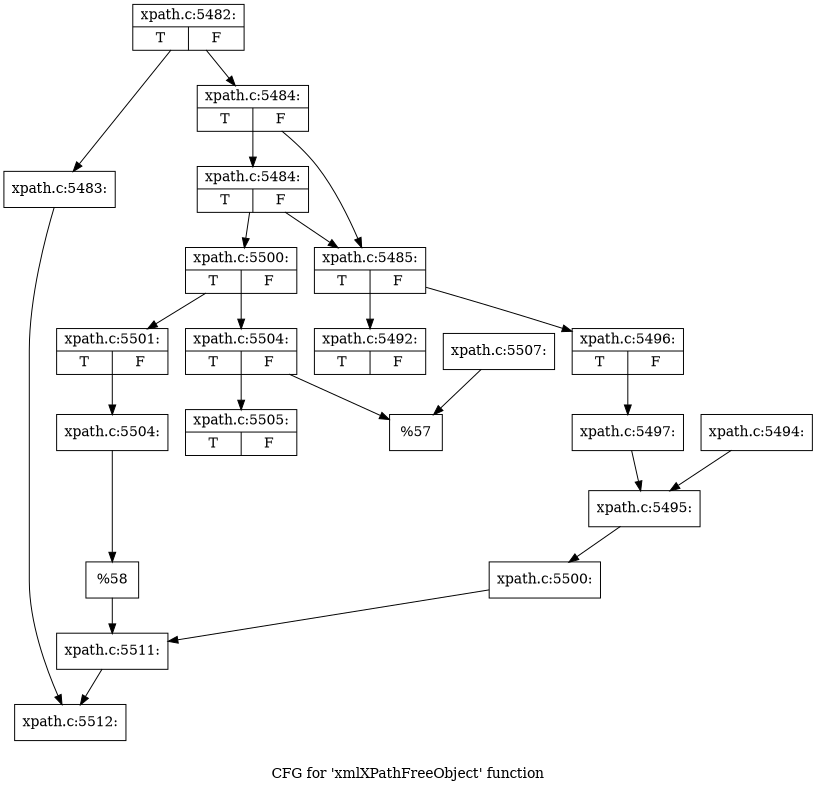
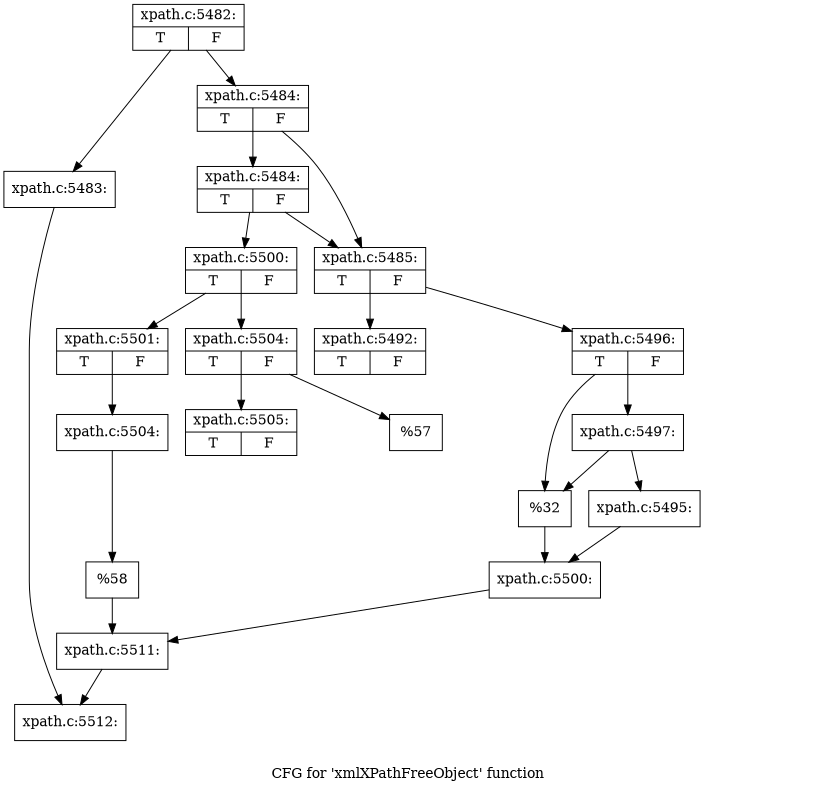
node "xpath.c:5507:": removed
node "xpath.c:5494:": removed
node "%32": added
